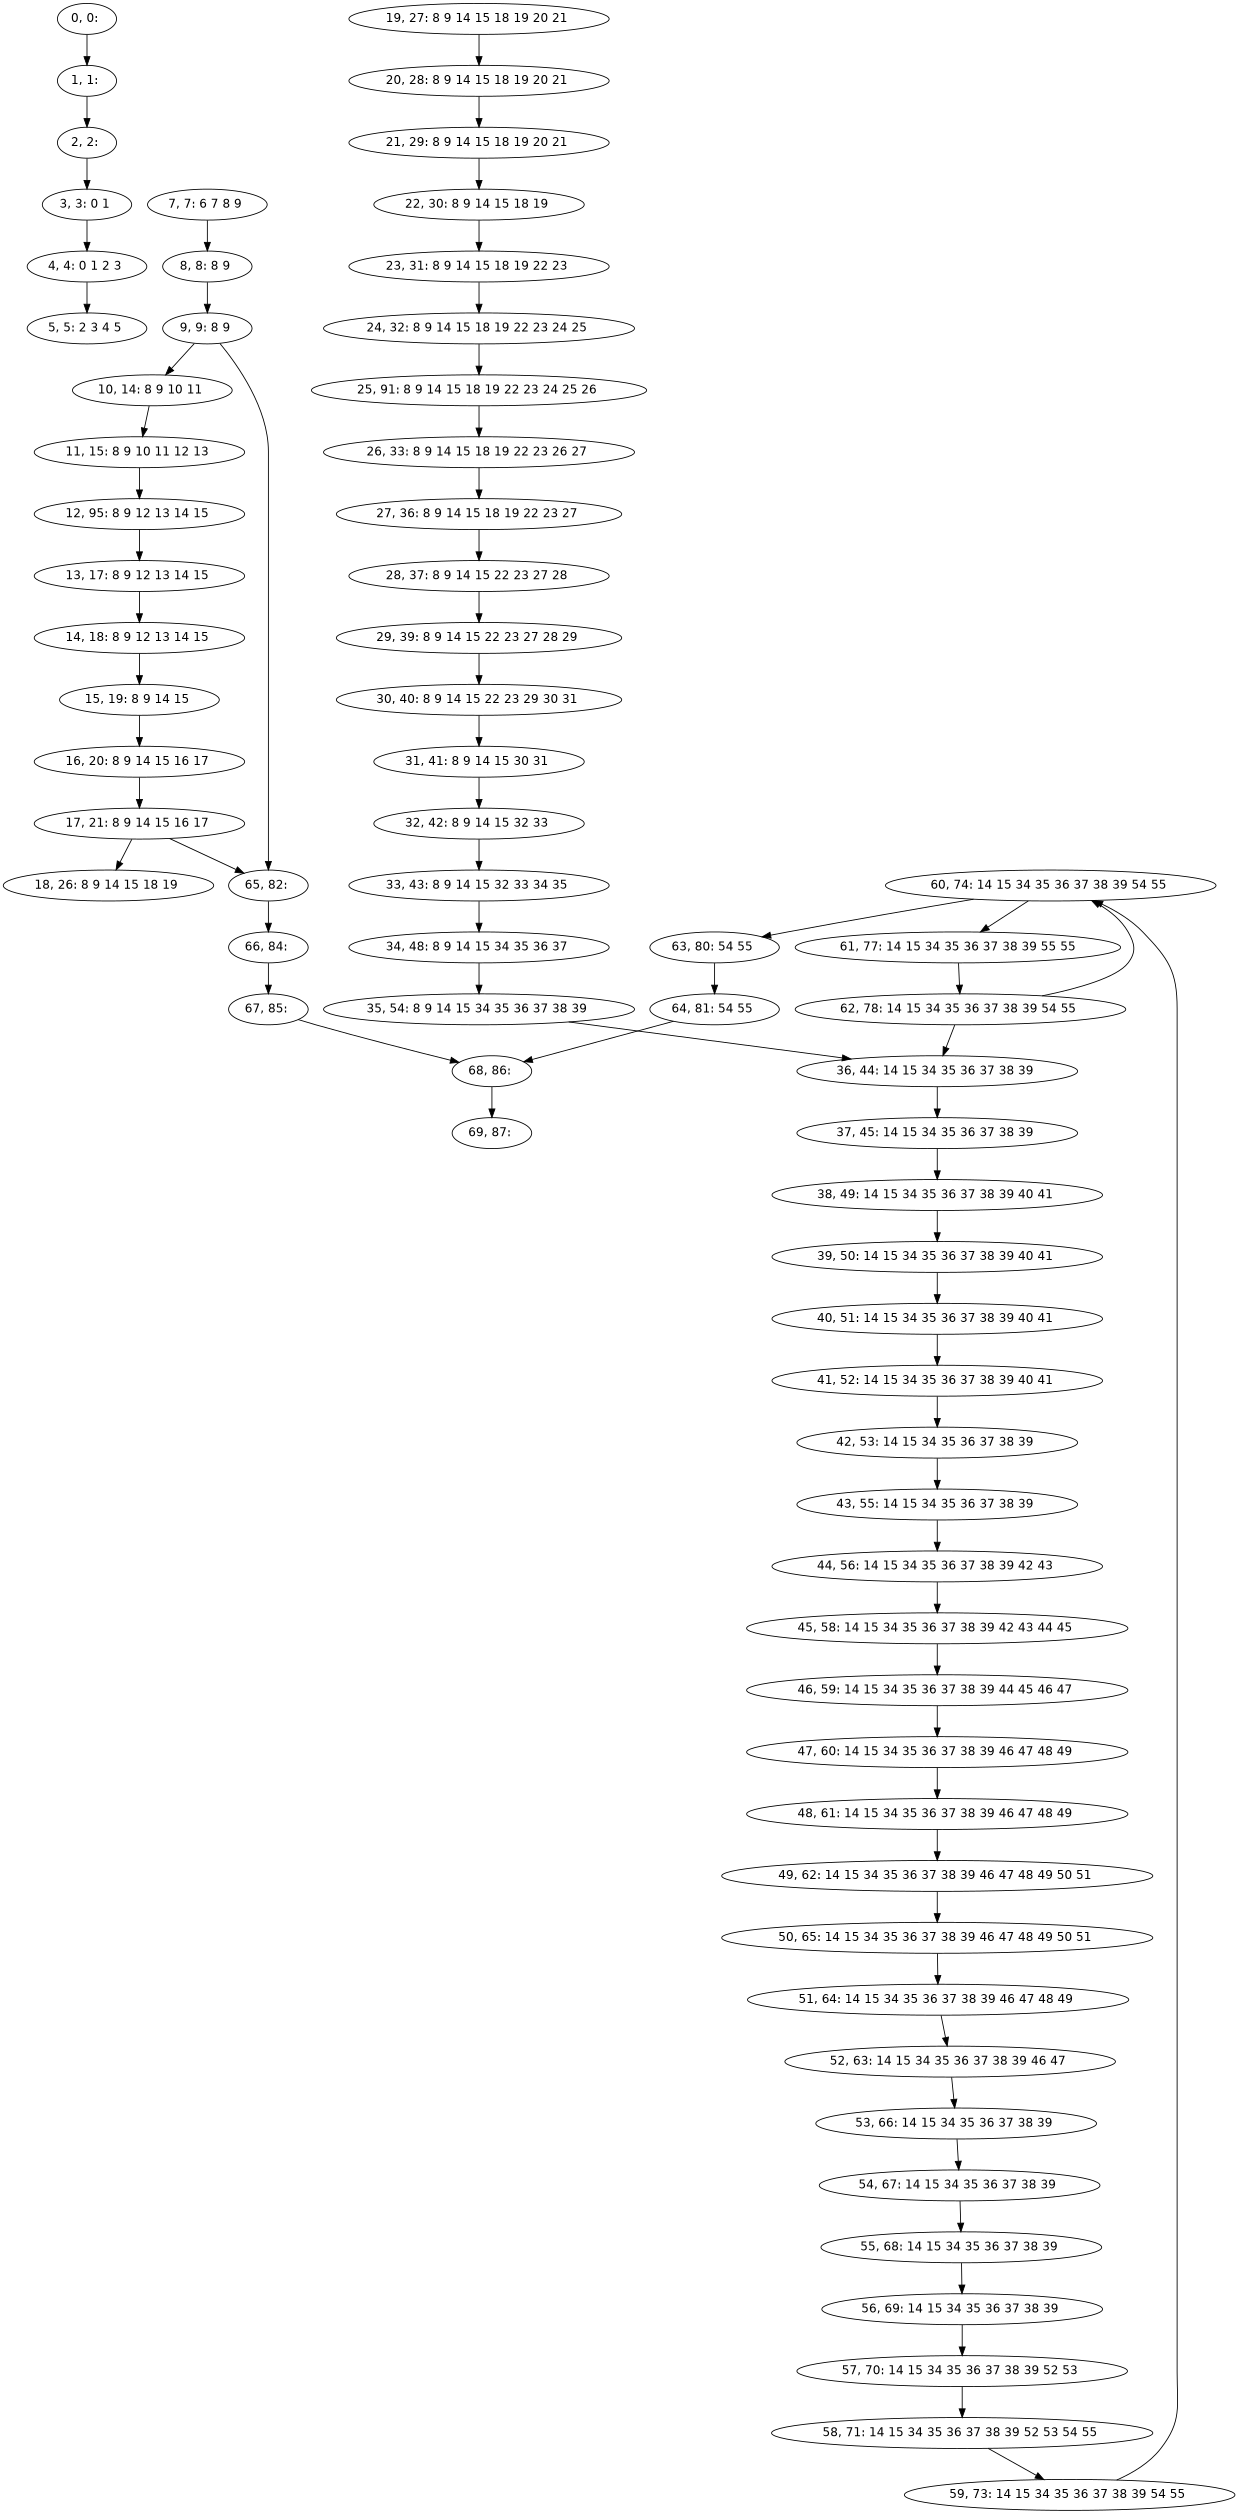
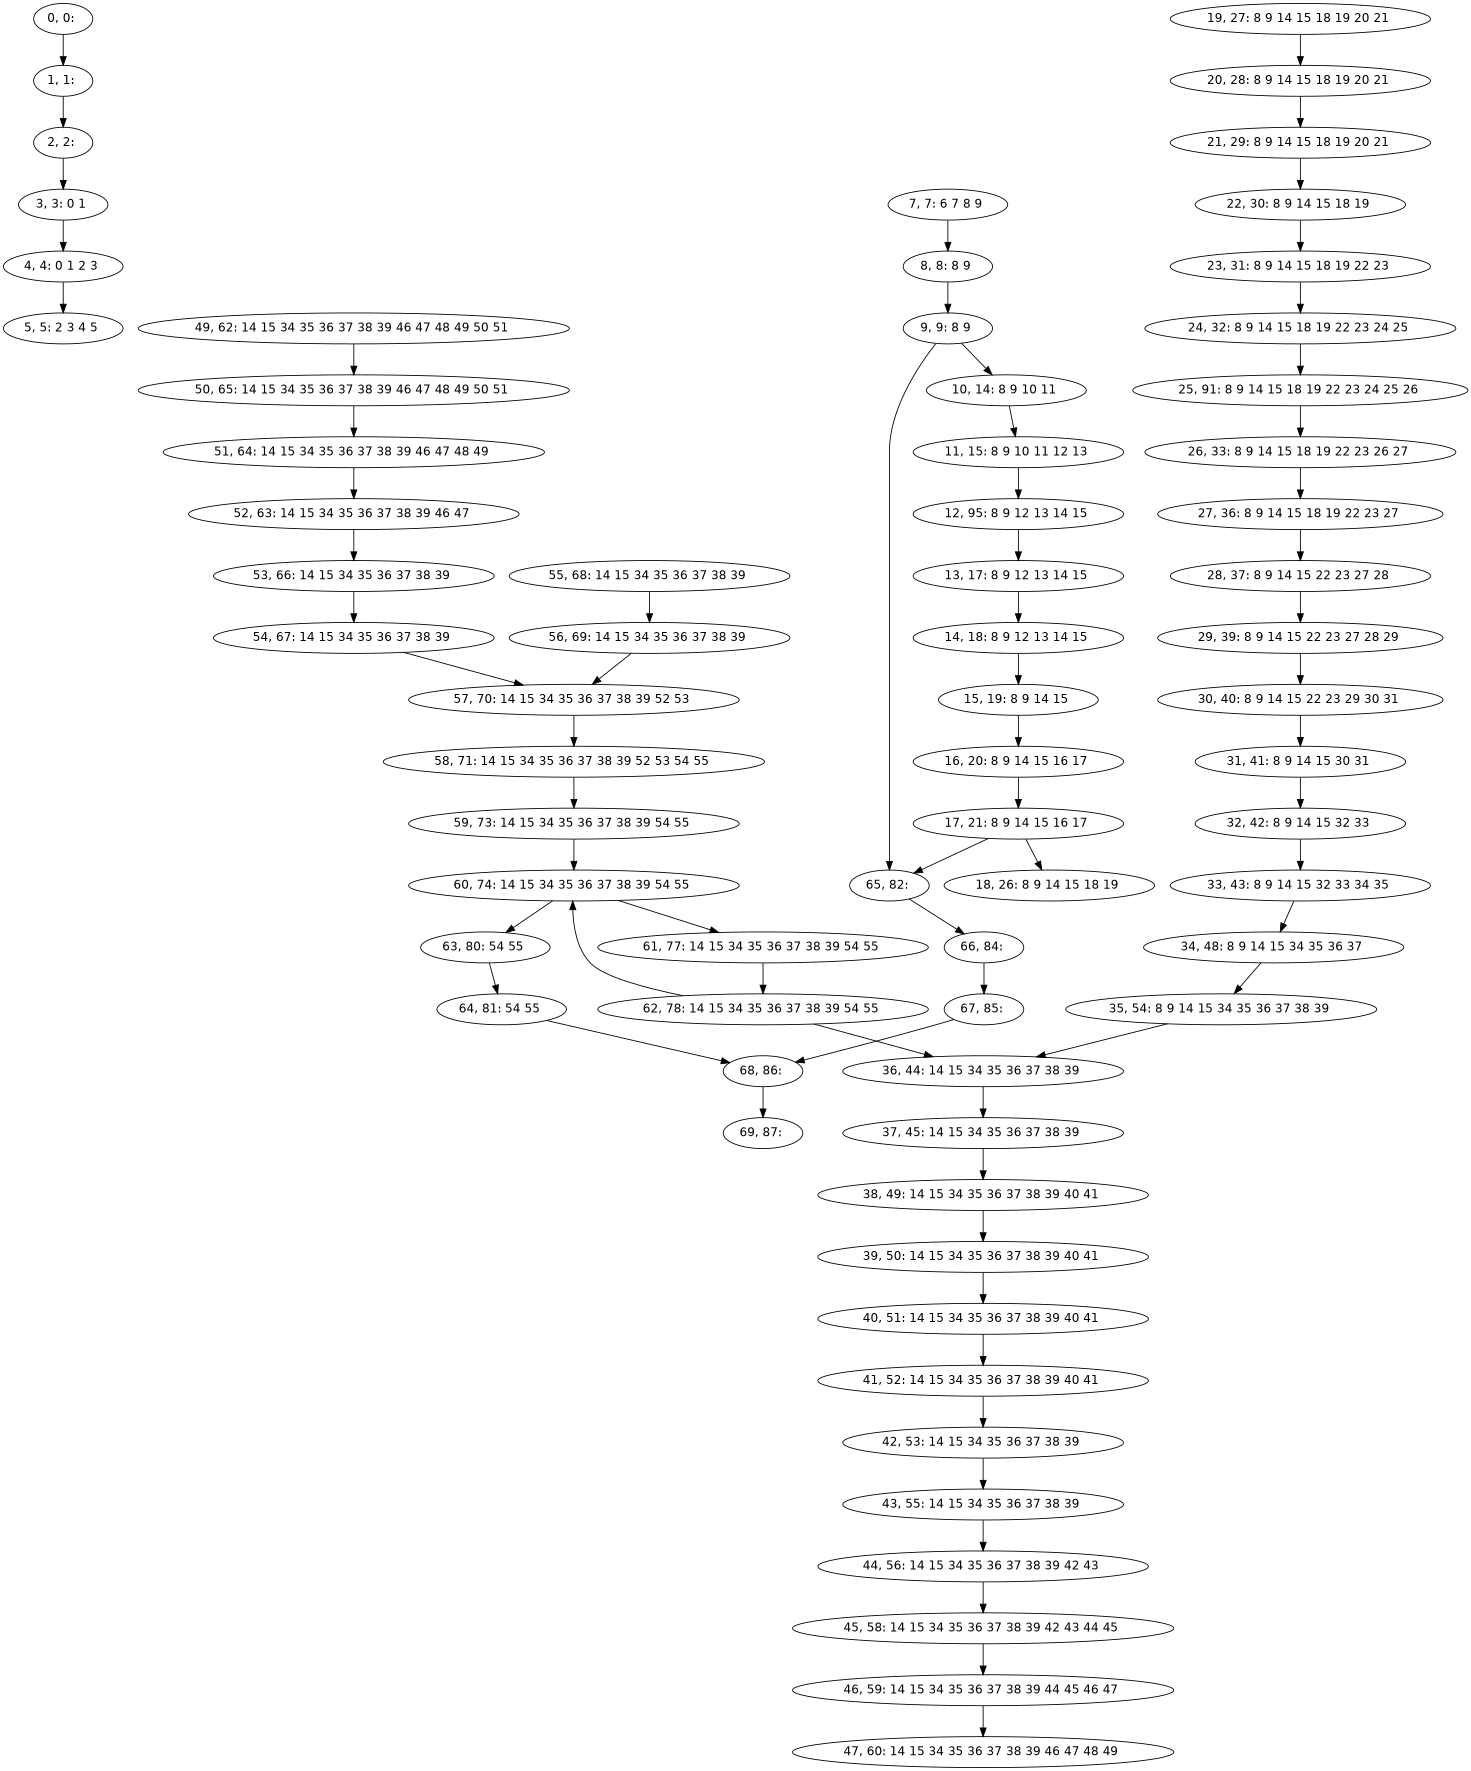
node "61, 77: 14 15 34 35 36 37 38 39 55 55": label "61, 77: 14 15 34 35 36 37 38 39 55 55" -> "61, 77: 14 15 34 35 36 37 38 39 54 55"
node "48, 61: 14 15 34 35 36 37 38 39 46 47 48 49": removed
edge "54, 67: 14 15 34 35 36 37 38 39" -> "55, 68: 14 15 34 35 36 37 38 39": now "54, 67: 14 15 34 35 36 37 38 39" -> "57, 70: 14 15 34 35 36 37 38 39 52 53"
